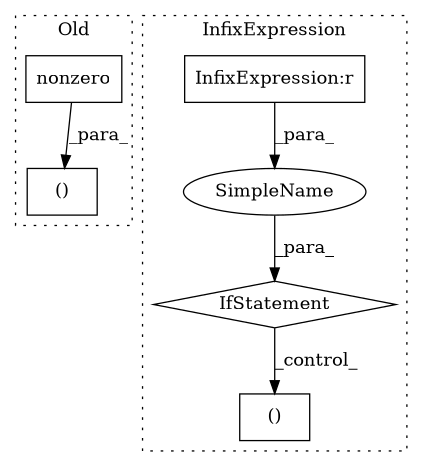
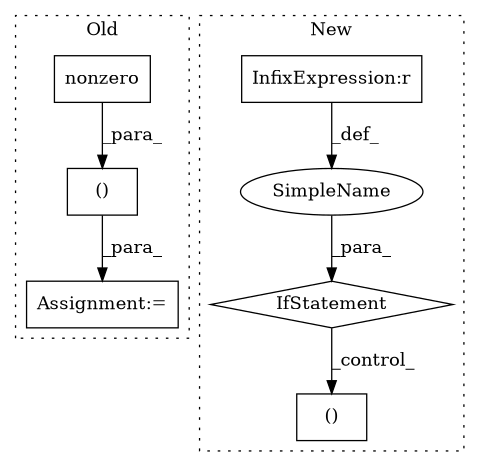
cluster "InfixExpression": label "InfixExpression" -> "New"
edge "InfixExpression:r" -> "SimpleName": label "_para_" -> "_def_"
node "Assignment:=": added
